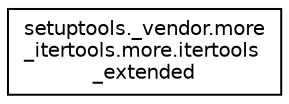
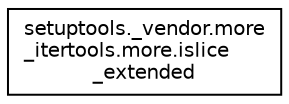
node "setuptools._vendor.more _itertools.more.itertools _extended": label "setuptools._vendor.more _itertools.more.itertools _extended" -> "setuptools._vendor.more _itertools.more.islice _extended"
